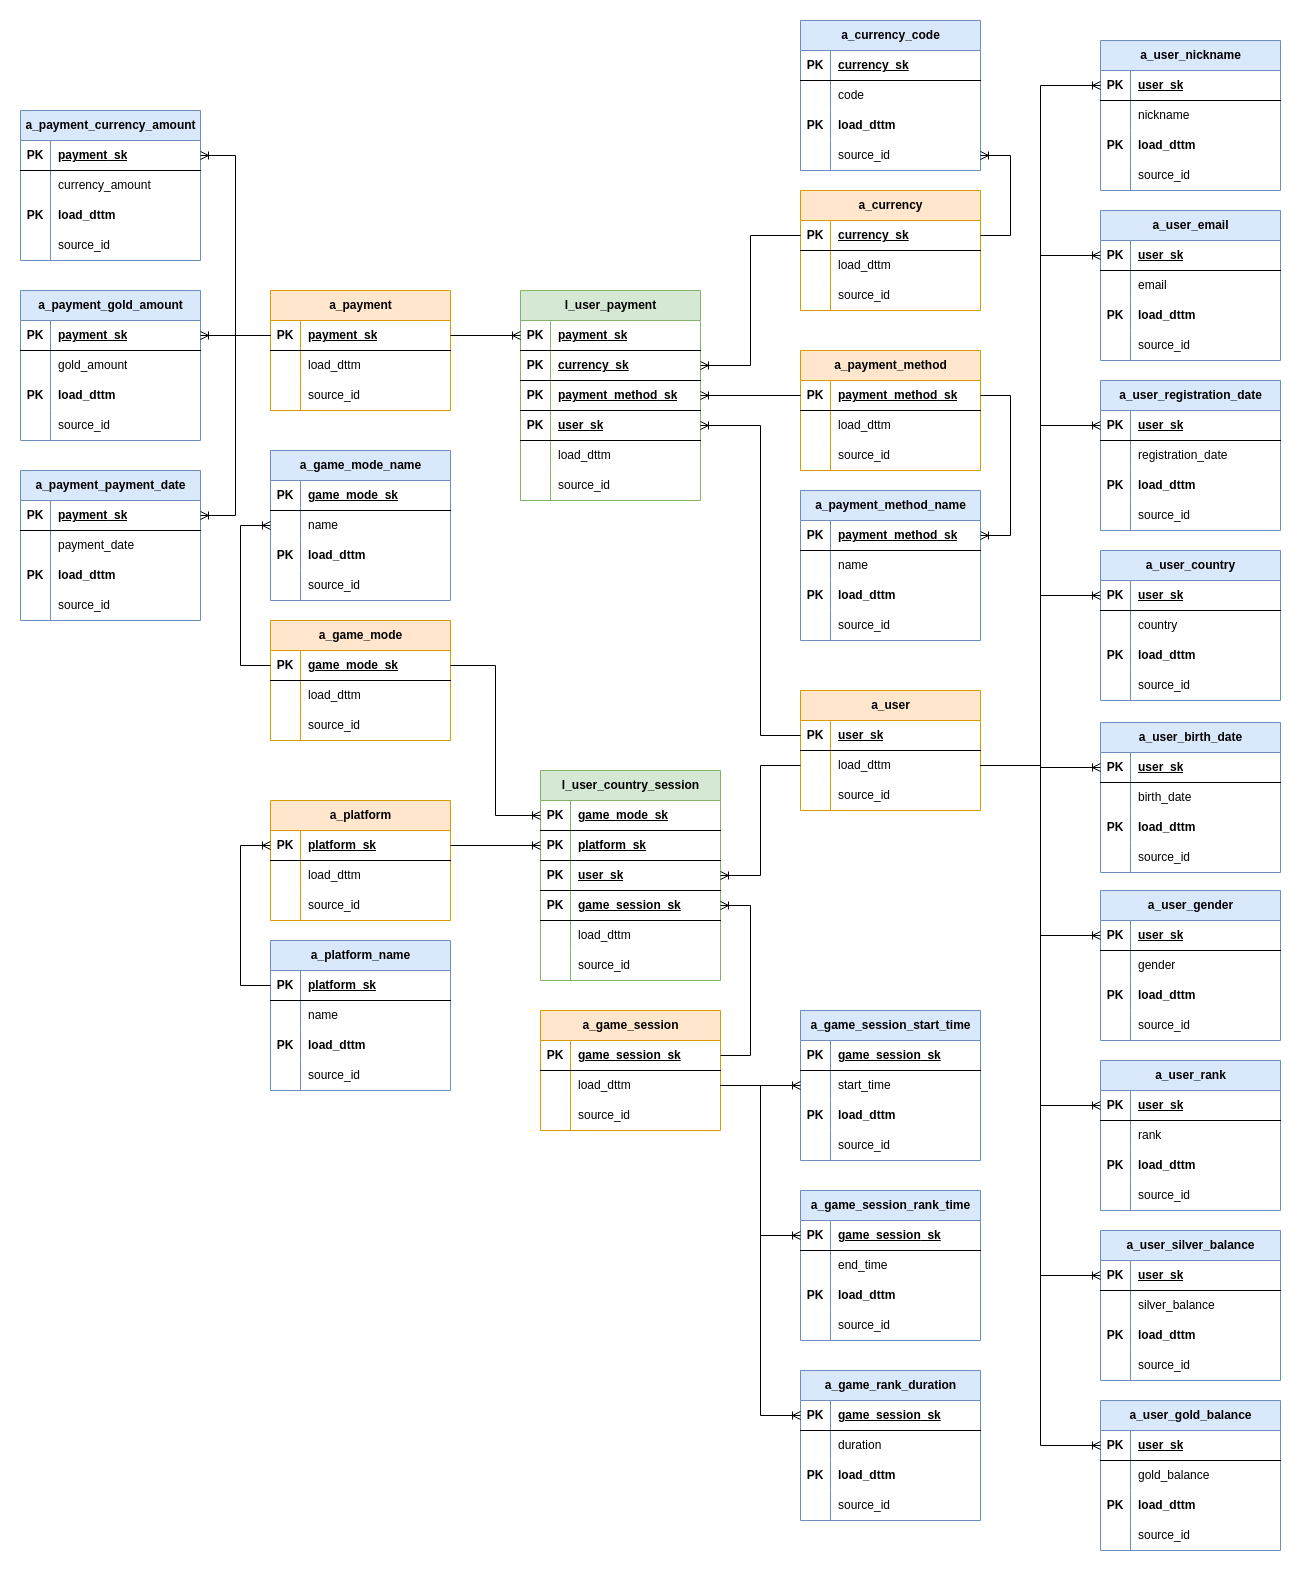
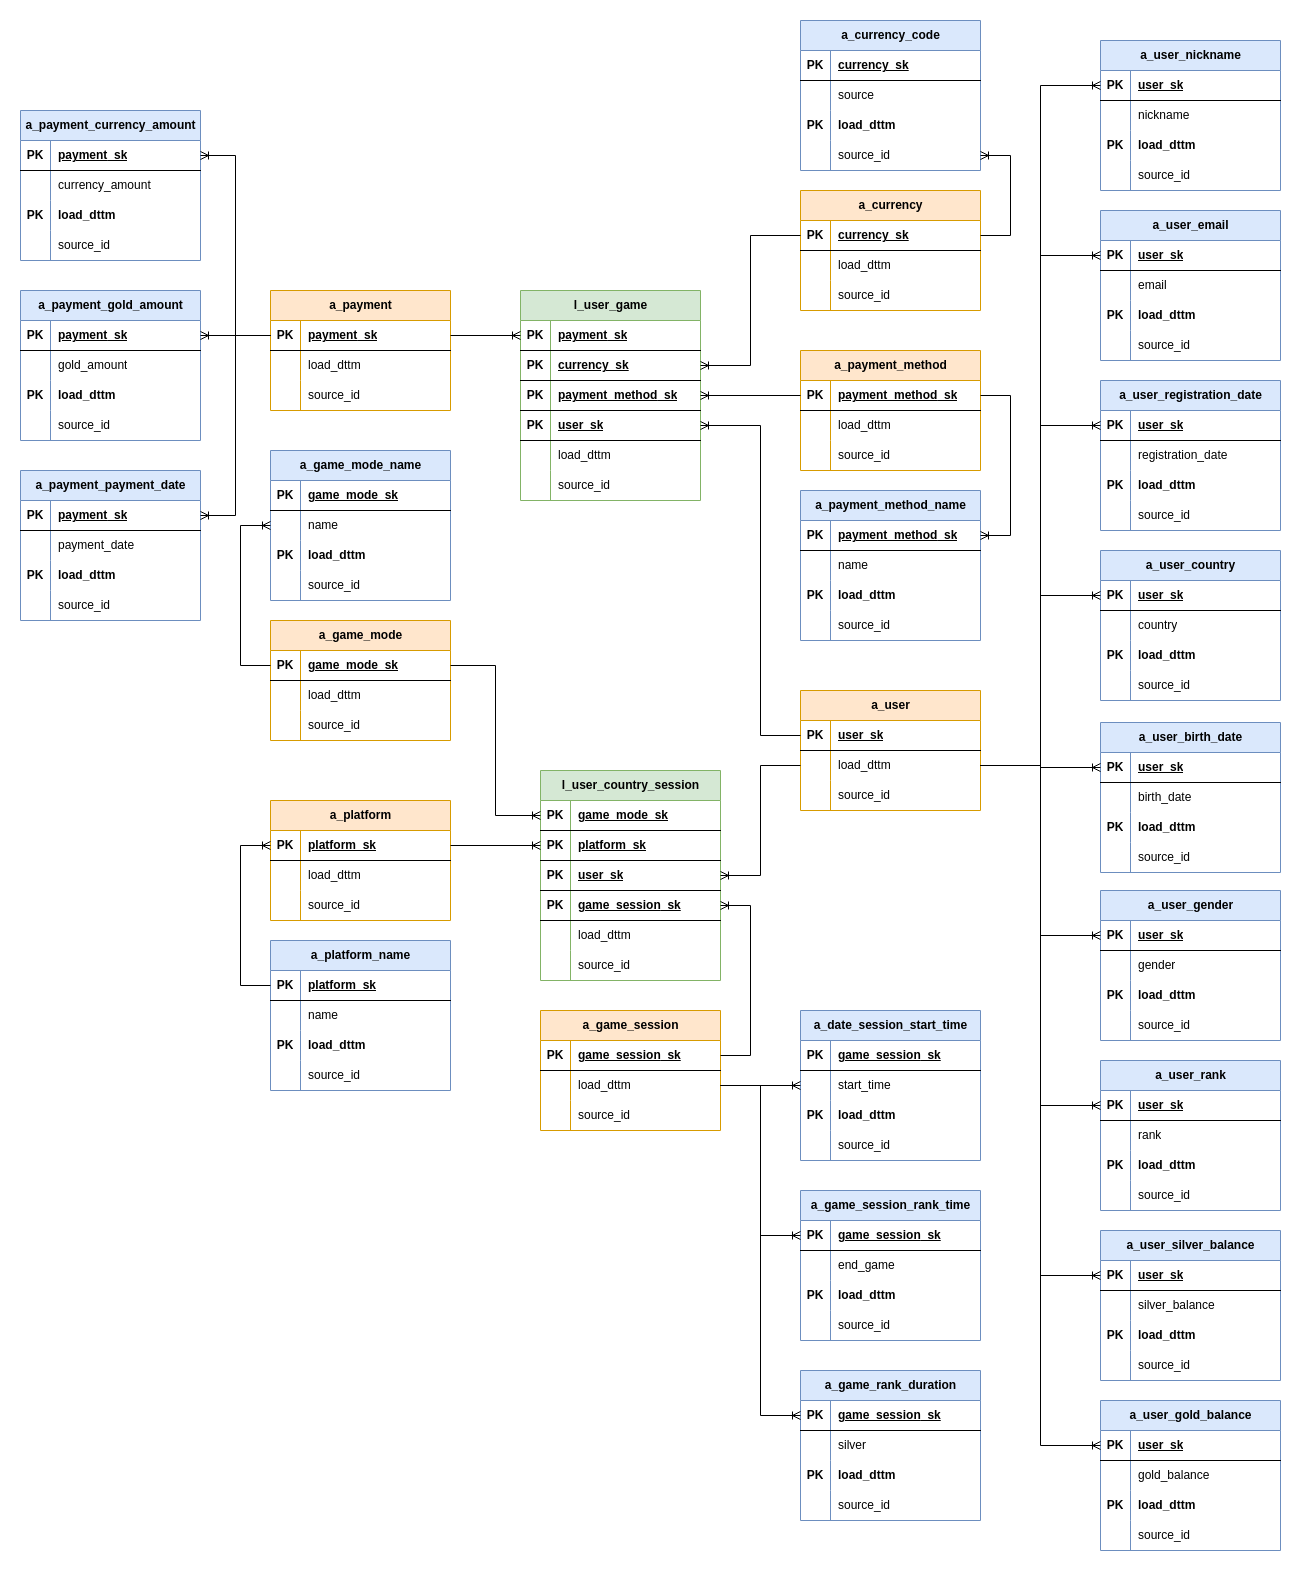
node "code": label "code" -> "source"
node "l_user_payment": label "l_user_payment" -> "l_user_game"
node "a_game_session_start_time": label "a_game_session_start_time" -> "a_date_session_start_time"
node "end_time": label "end_time" -> "end_game"
node "duration": label "duration" -> "silver"
